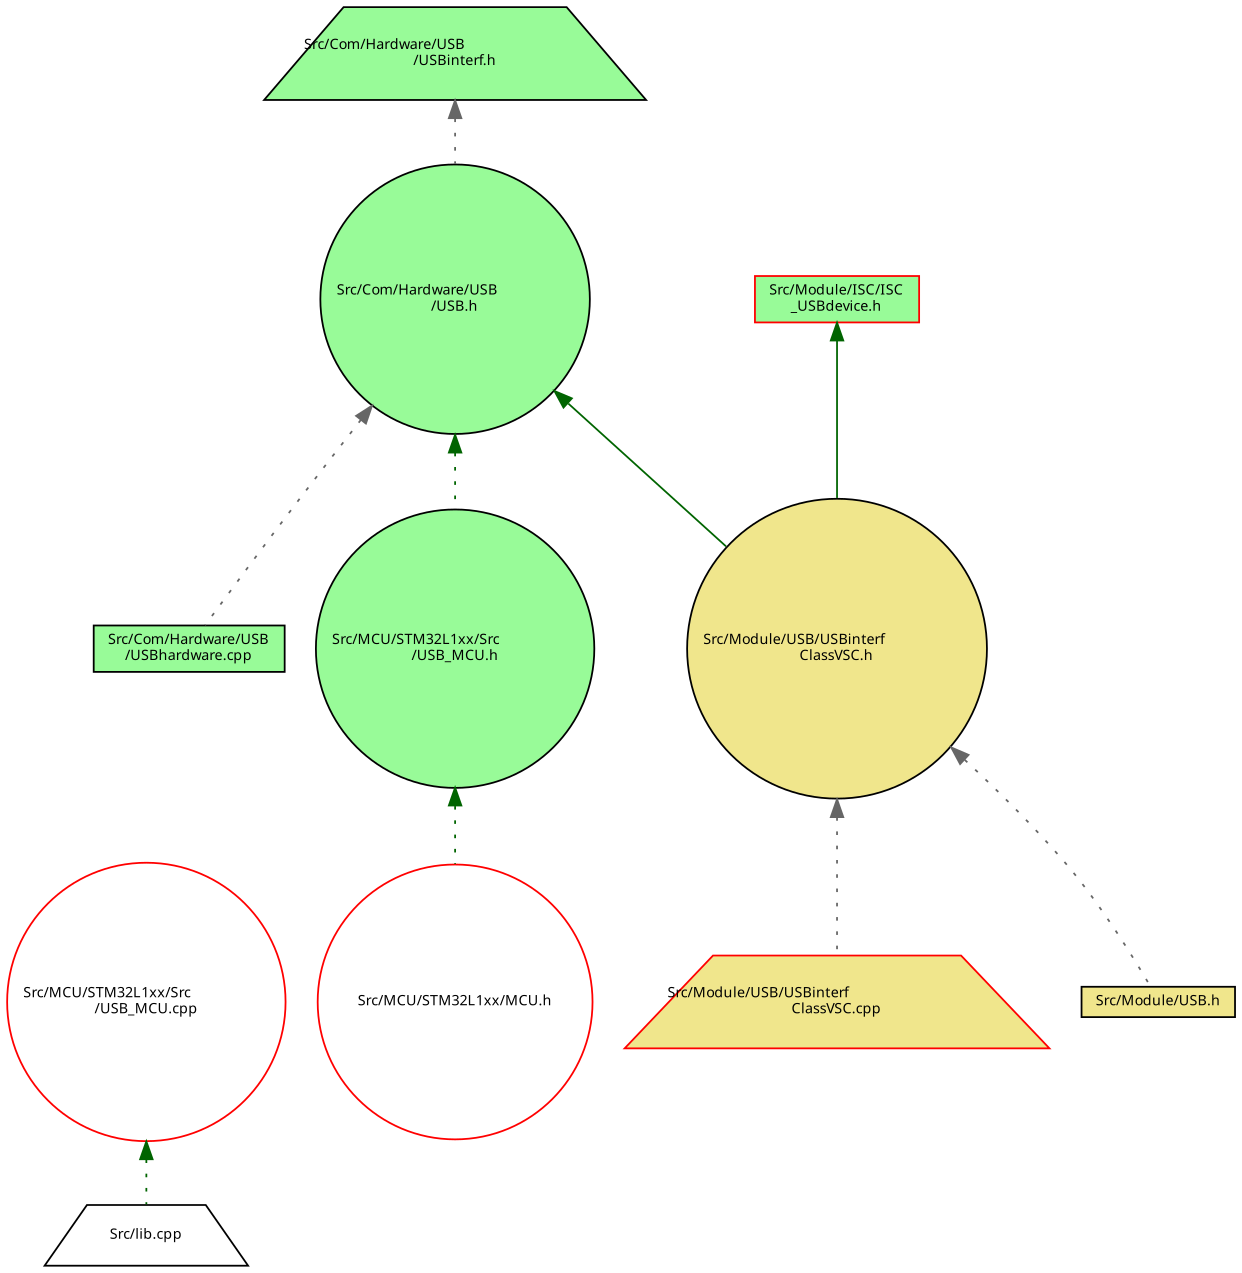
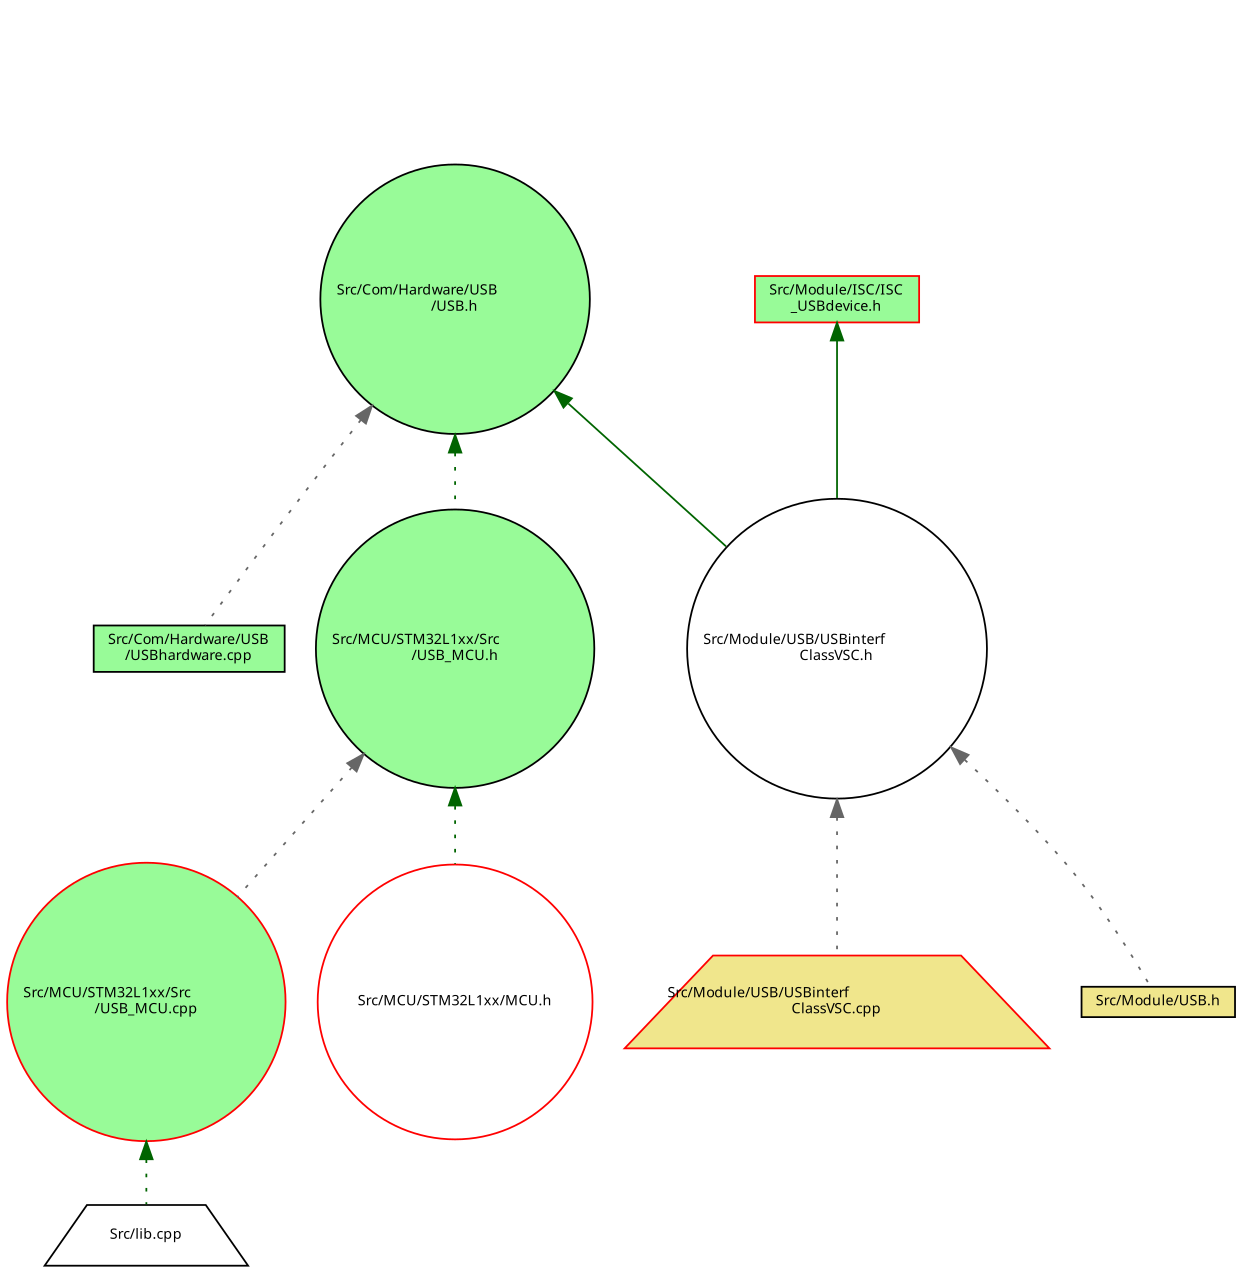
node "Src/Com/Hardware/USB /USBinterf.h": removed
node "Src/Module/USB/USBinterf ClassVSC.h": fillcolor khaki -> white
edge "Src/MCU/STM32L1xx/Src /USB_MCU.cpp" -> "Src/MCU/STM32L1xx/Src /USB_MCU.h": added
node "Src/MCU/STM32L1xx/Src /USB_MCU.cpp": fillcolor white -> palegreen
